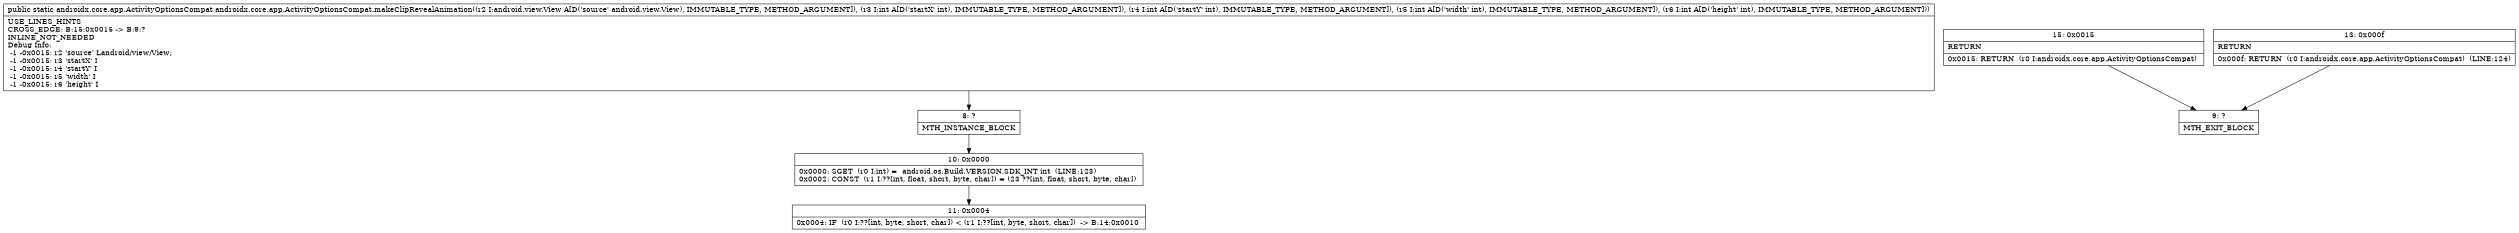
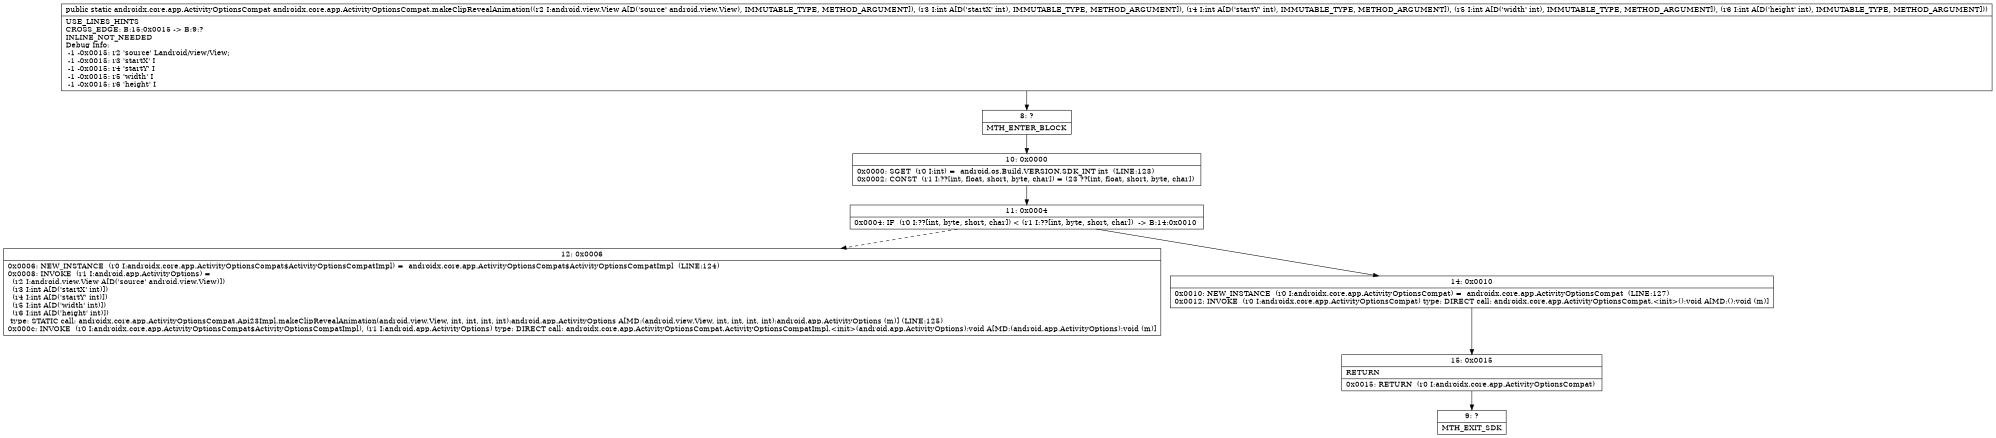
node "13: 0x000f": removed
node "8: ?": text "MTH_INSTANCE_BLOCK" -> "MTH_ENTER_BLOCK"
node "9: ?": text "MTH_EXIT_BLOCK" -> "MTH_EXIT_SDK"
node "12: 0x0006": added
node "14: 0x0010": added
